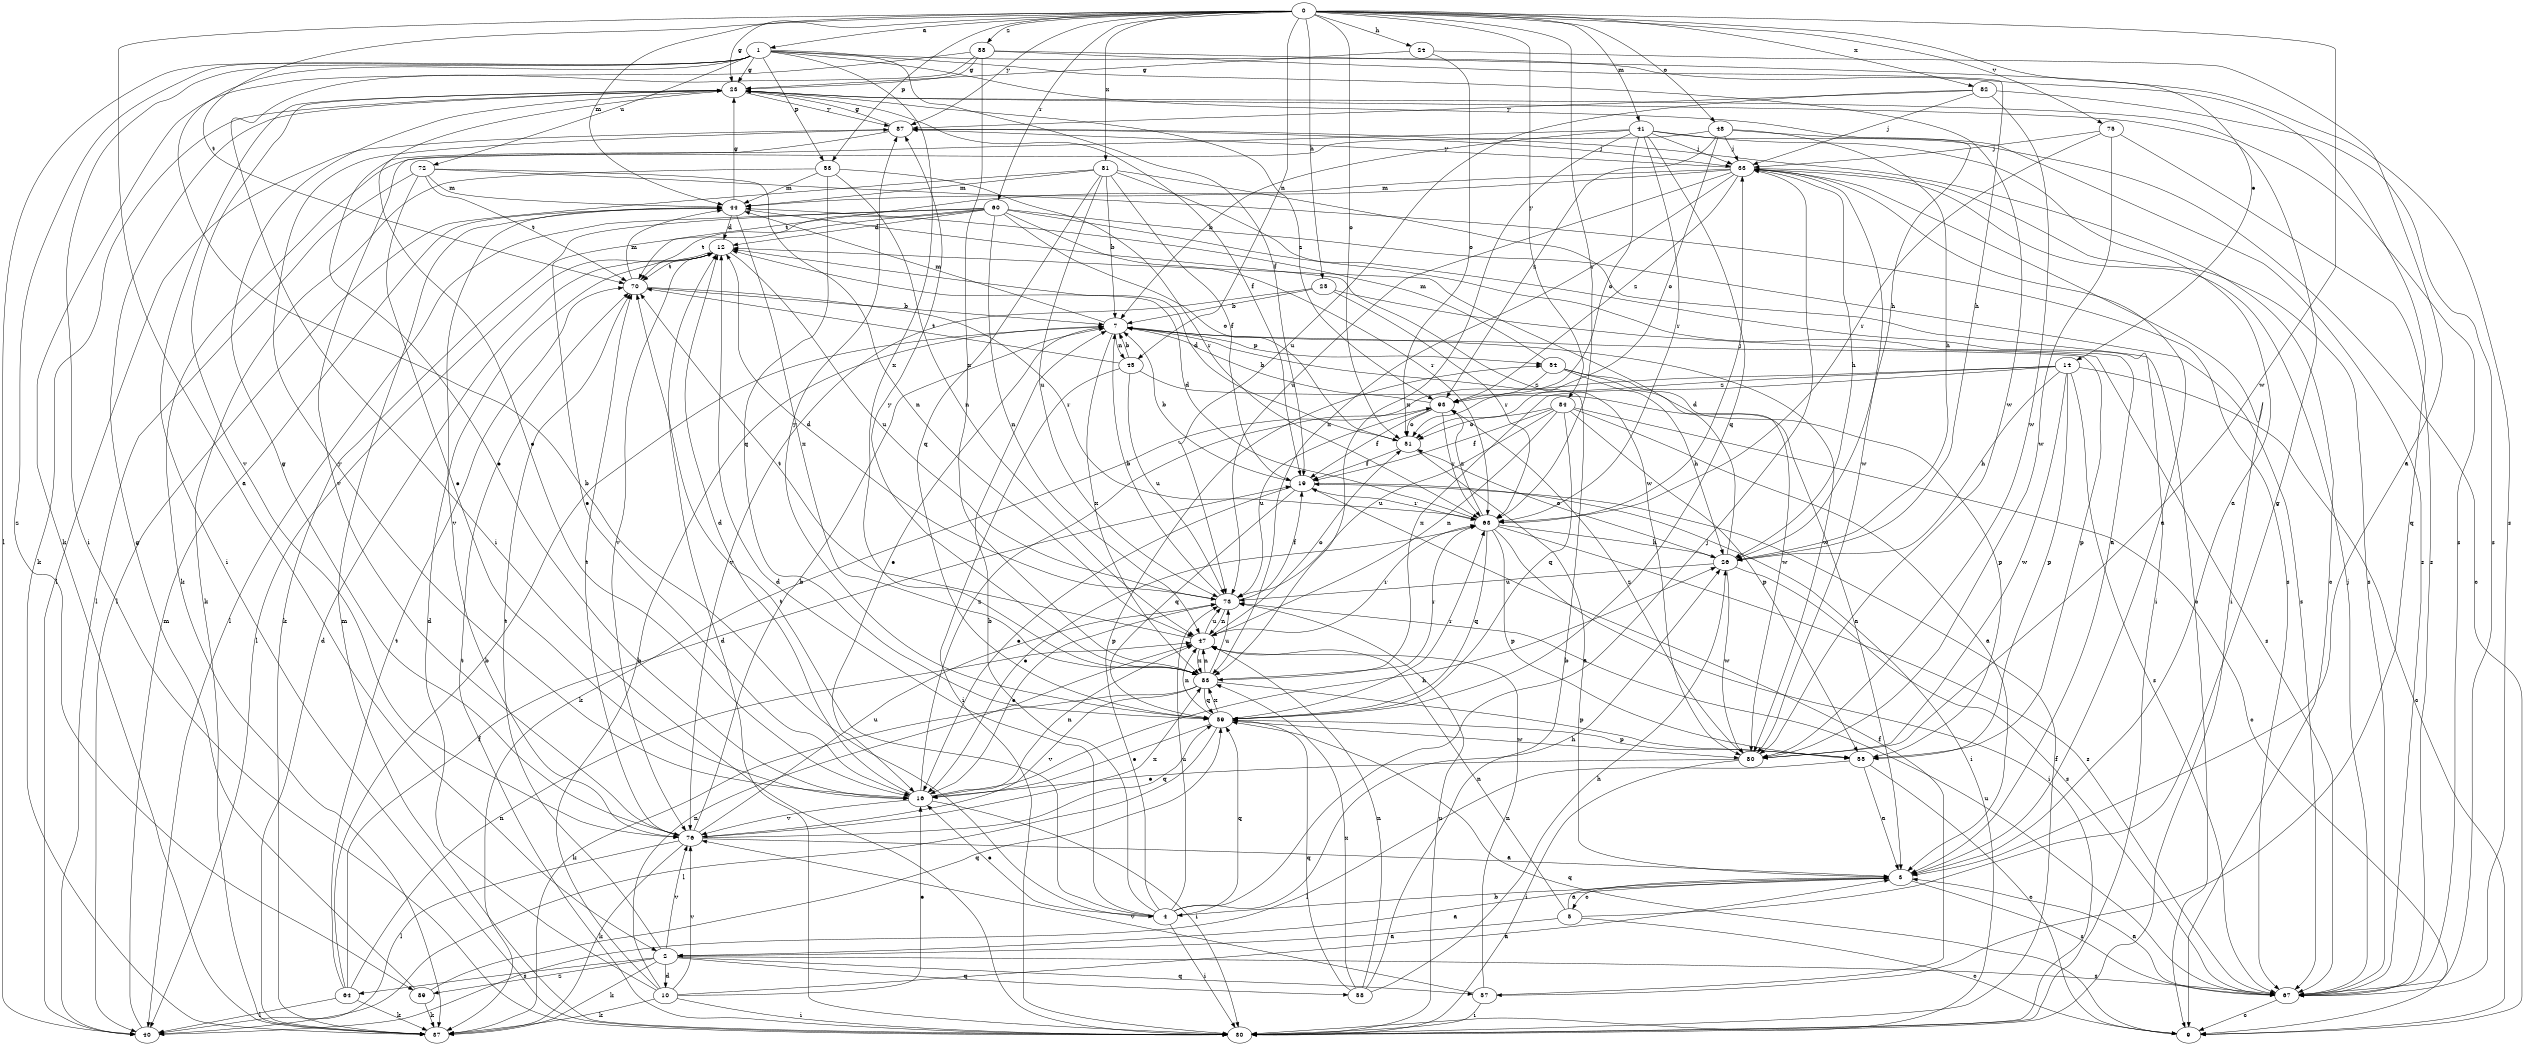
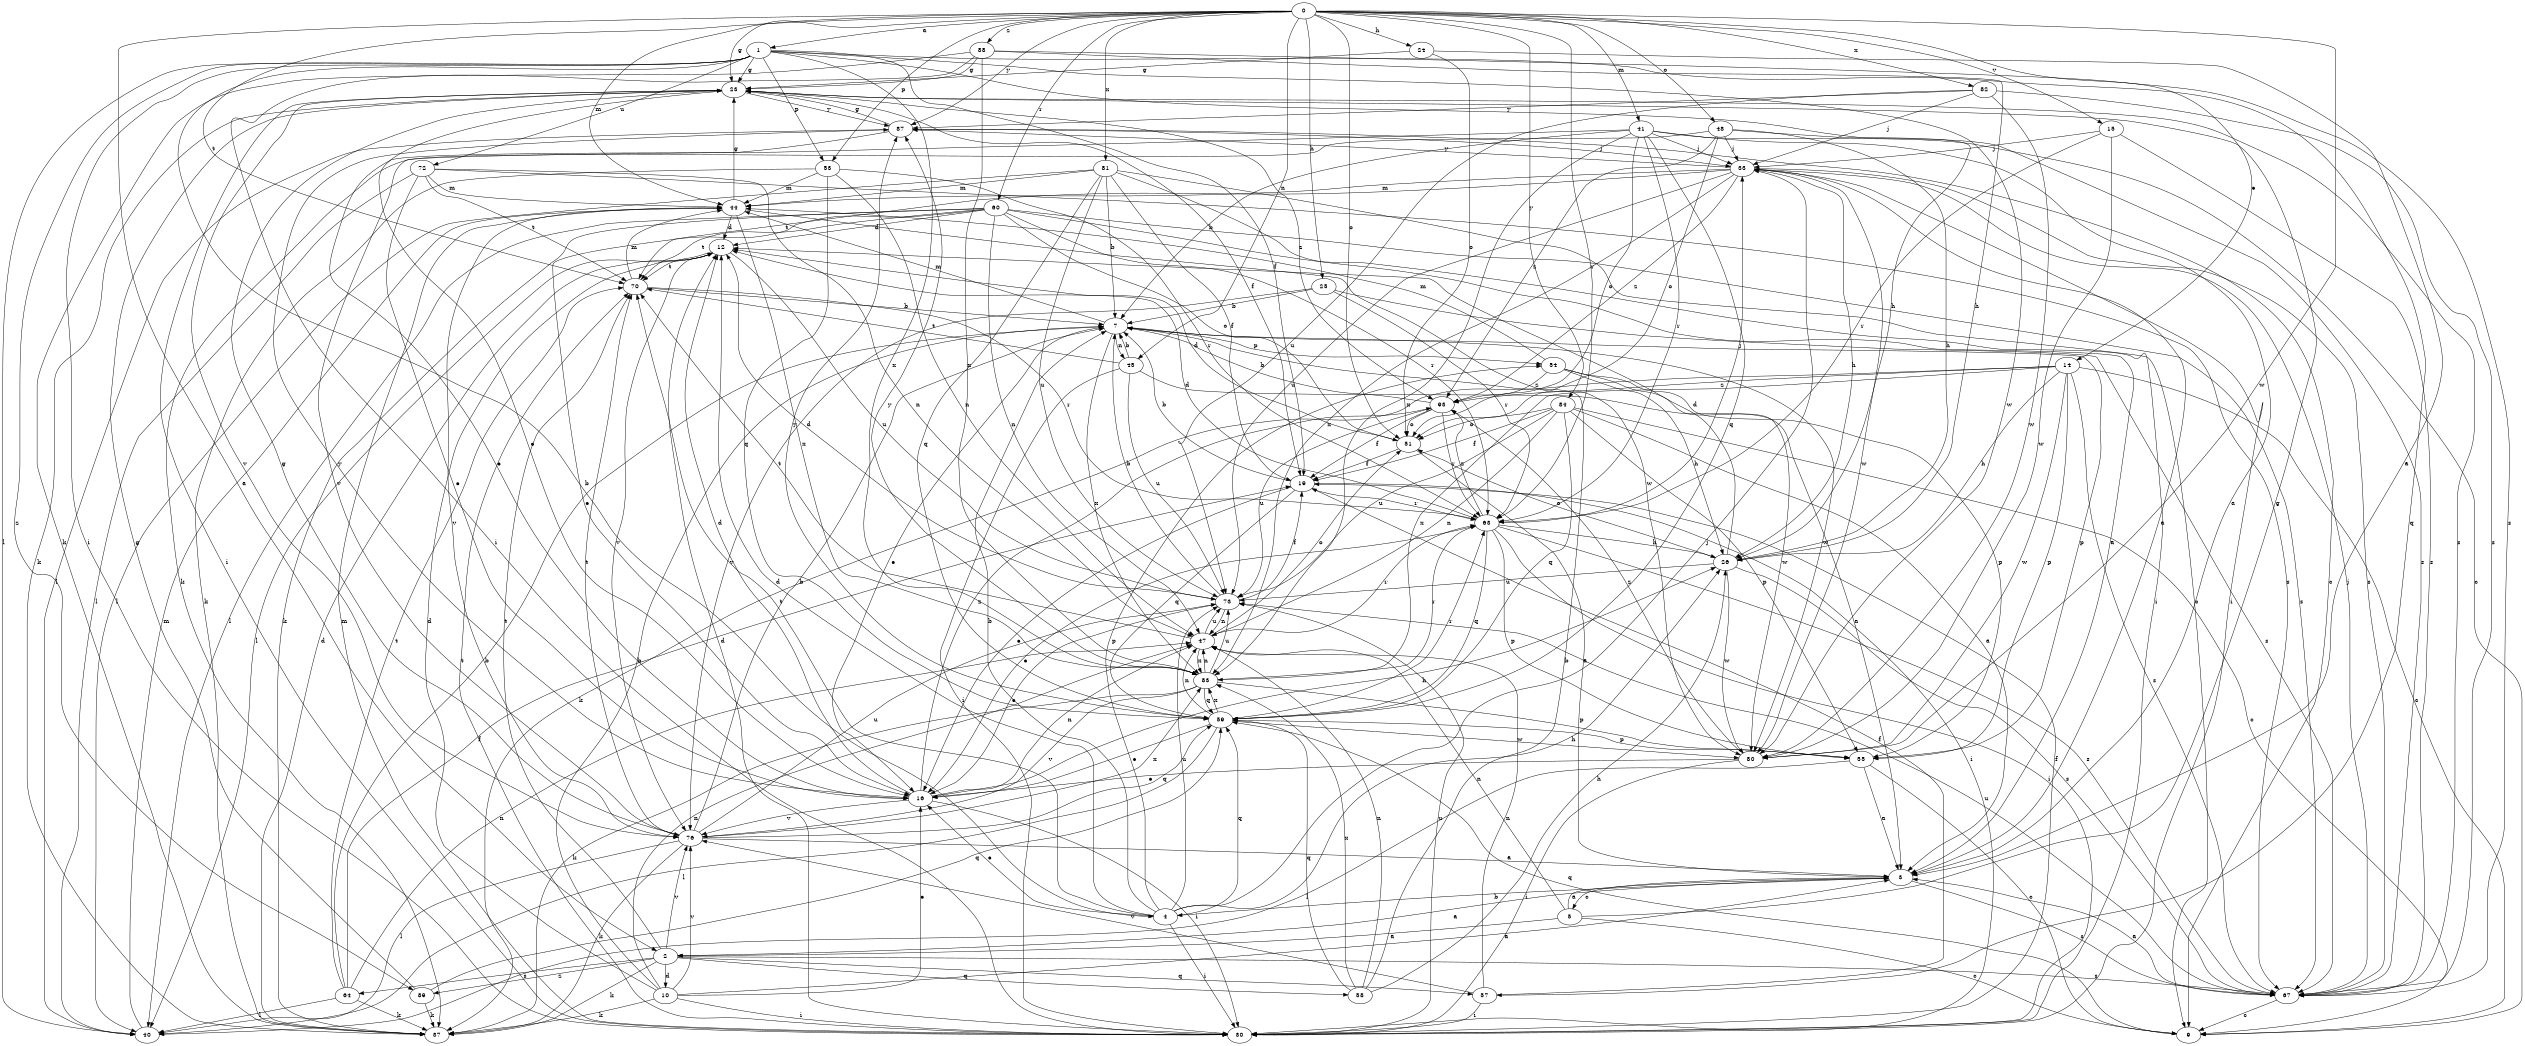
node "75": label "75" -> "15"
